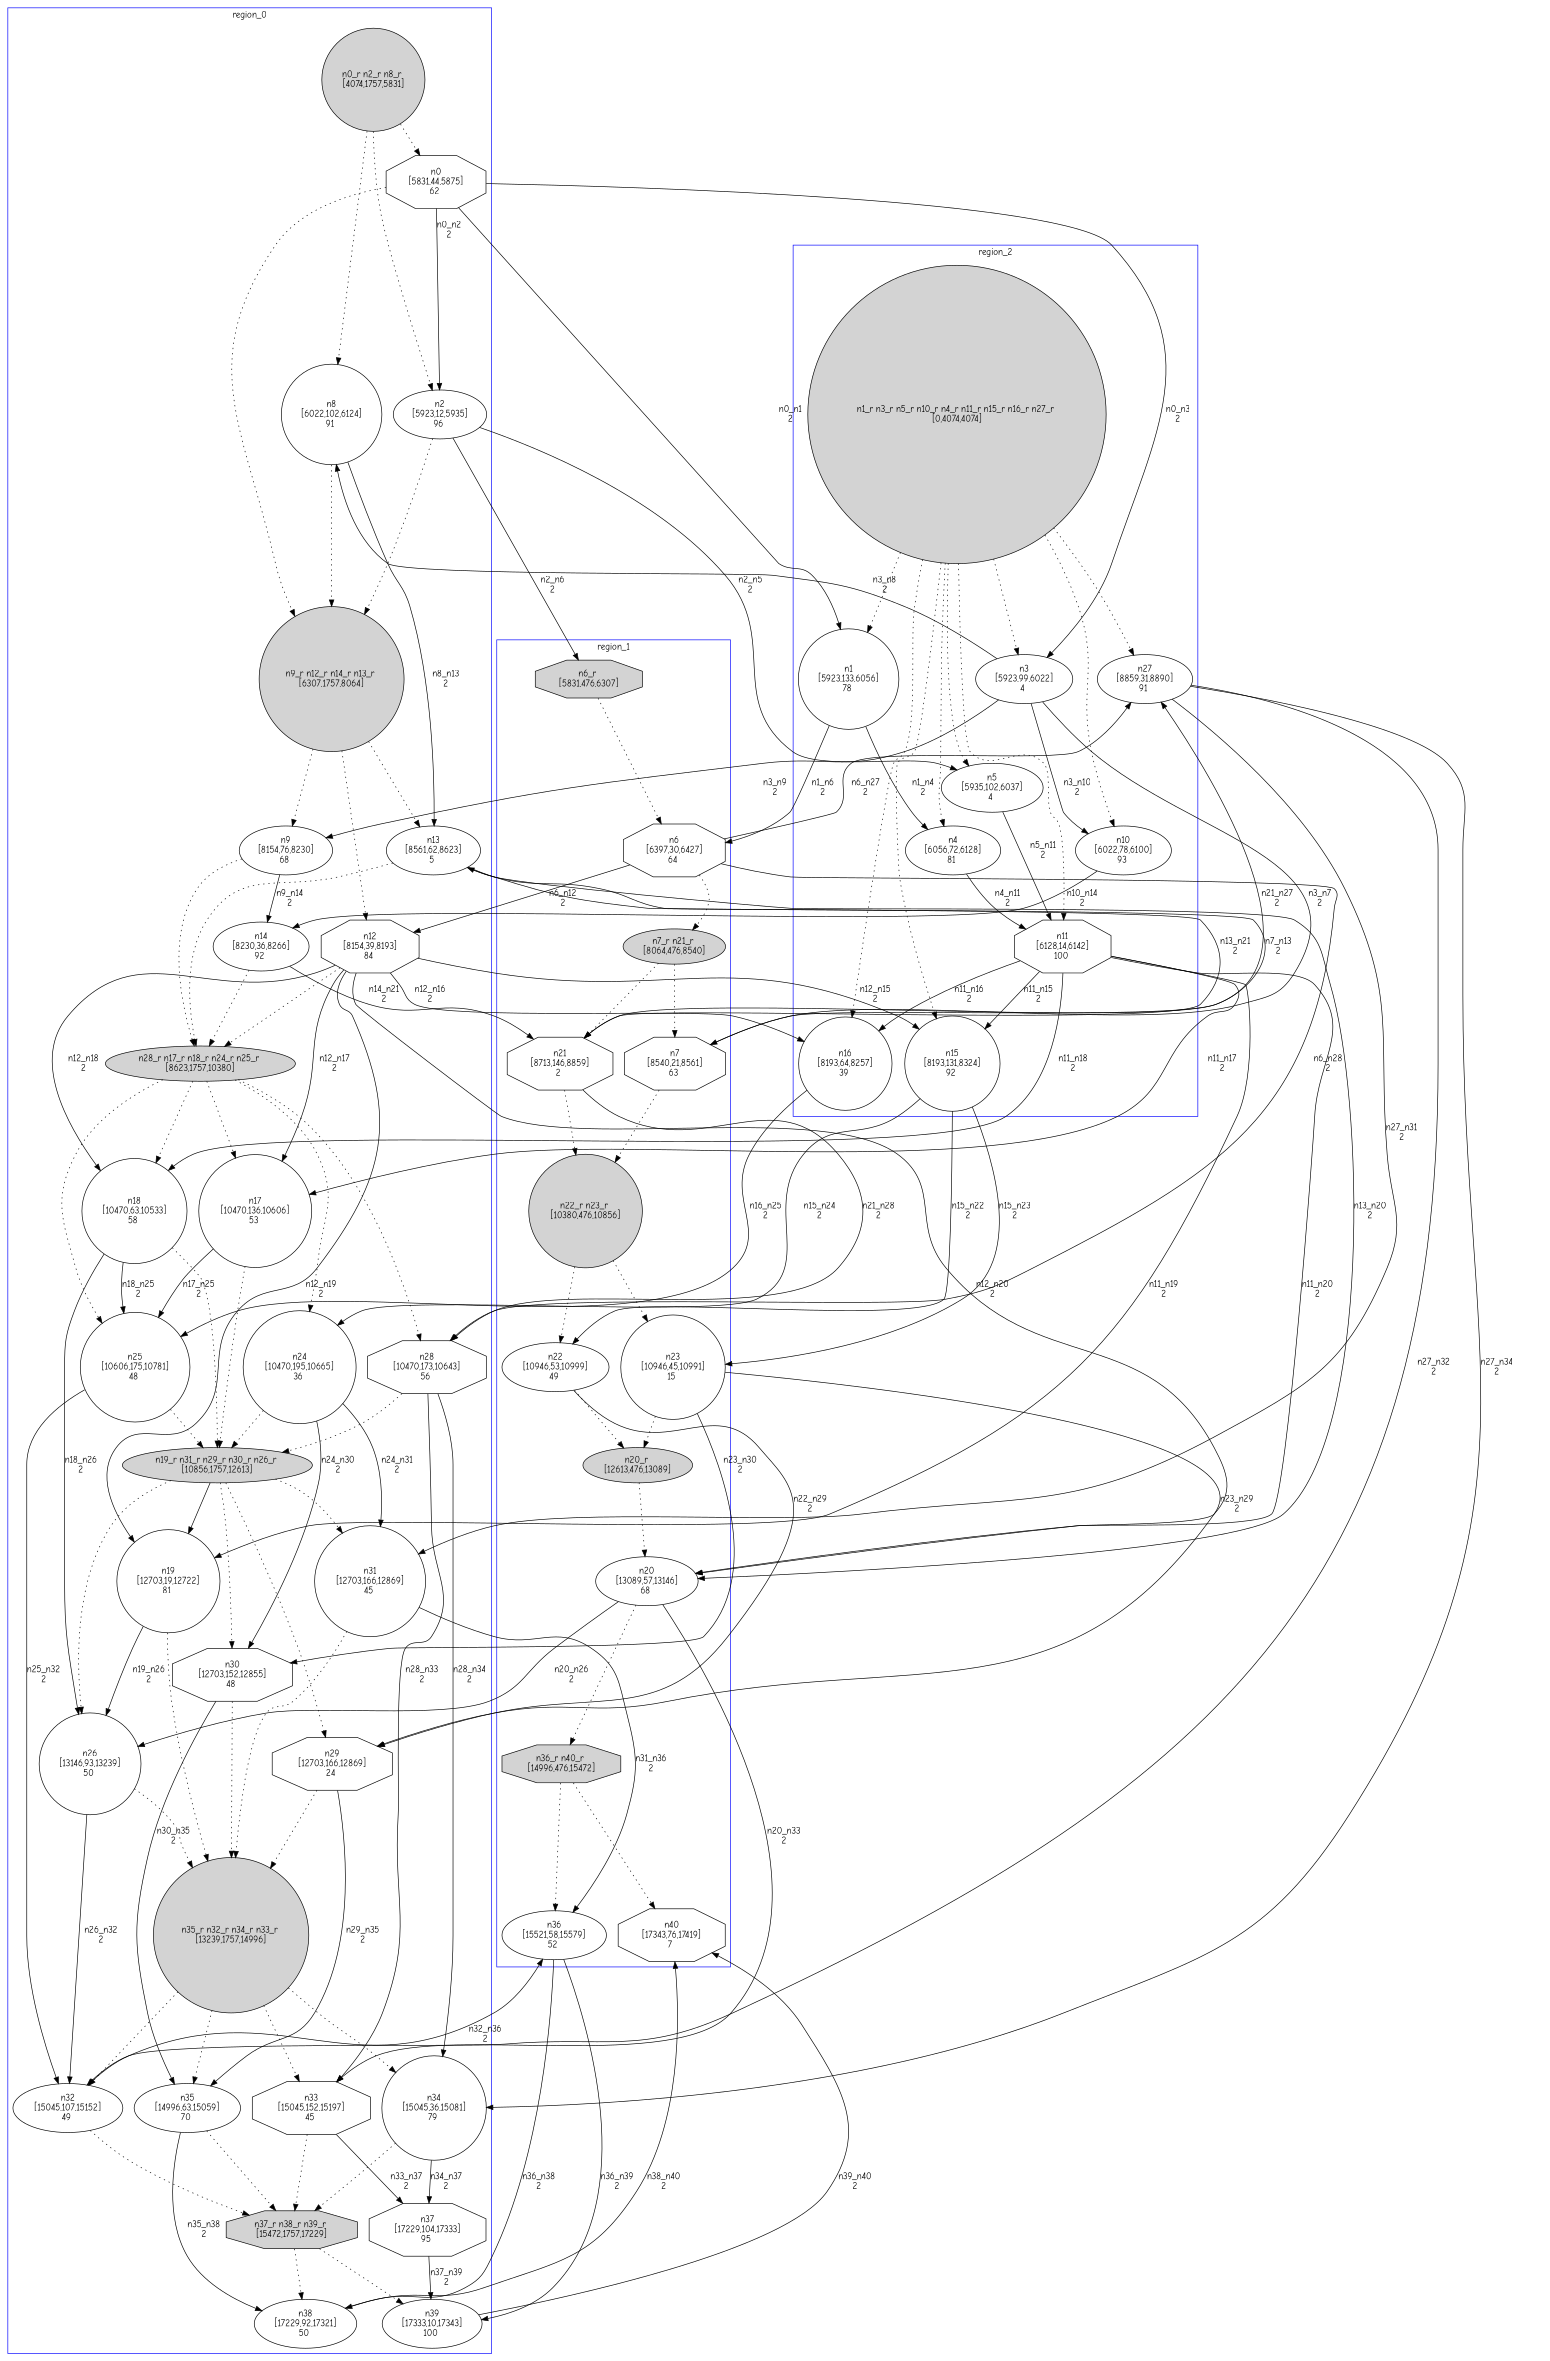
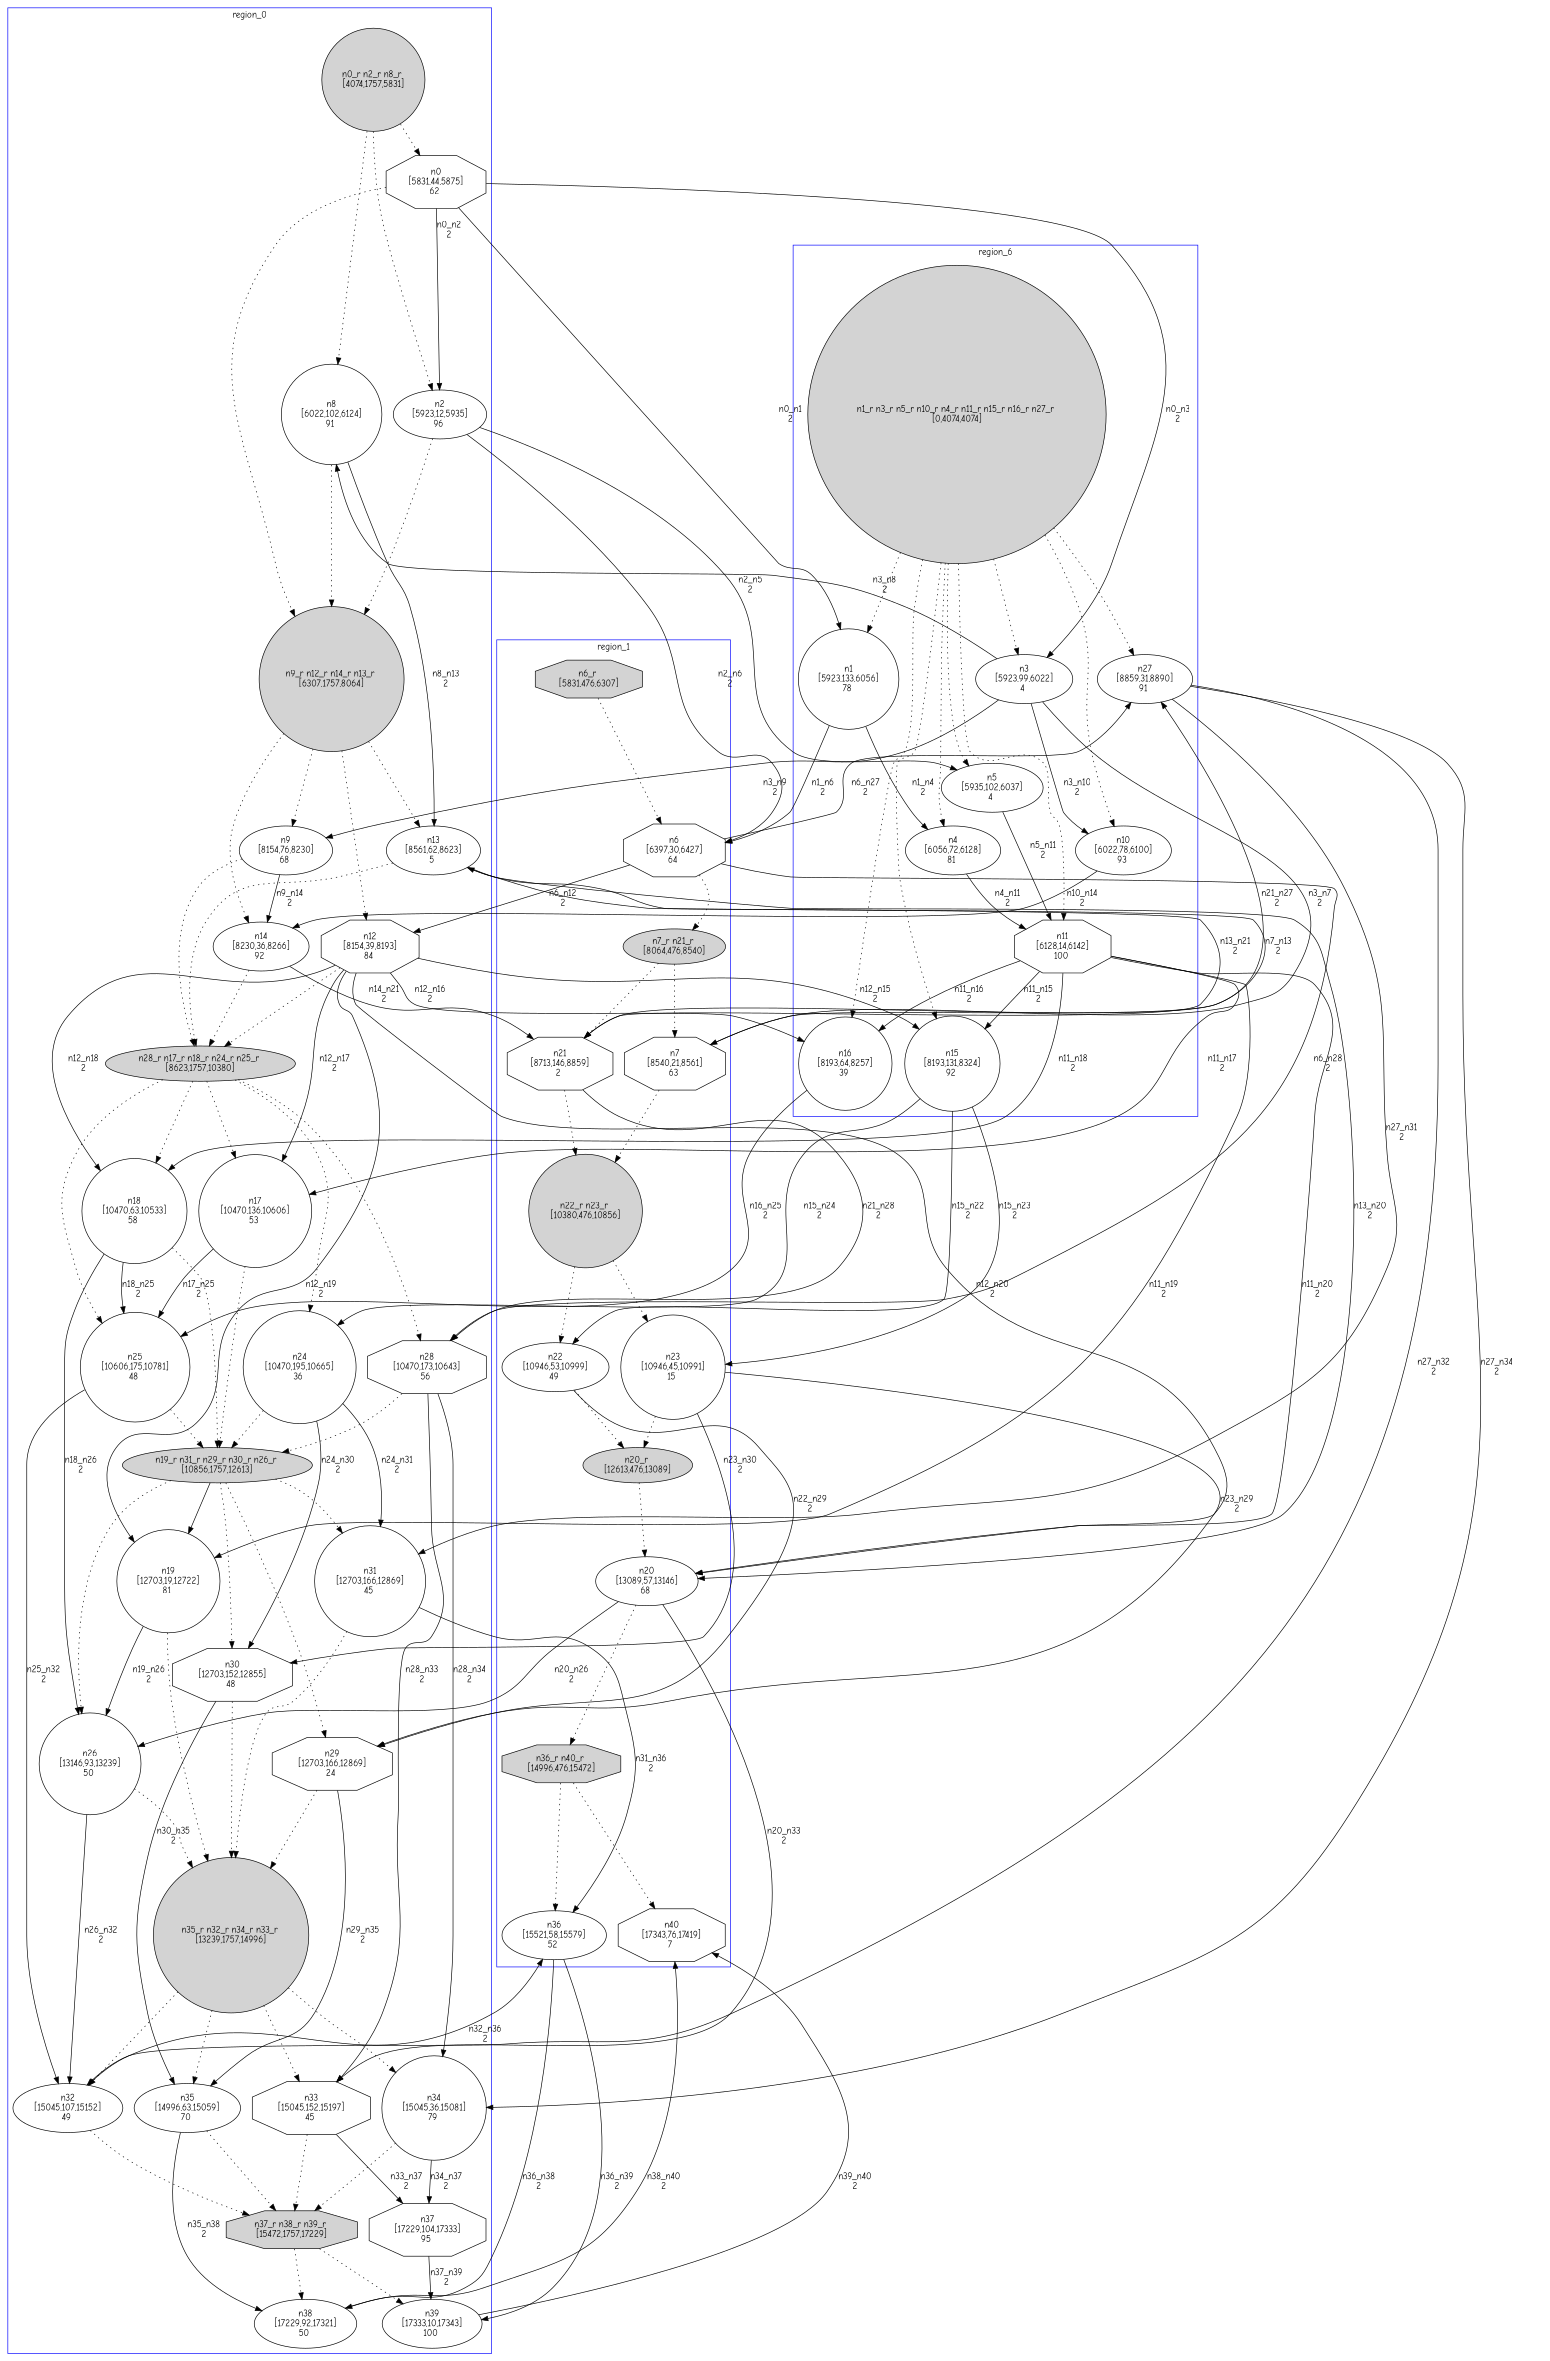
cluster "region_2": label "region_2" -> "region_6"
edge "n2 [5923,12,5935] 96" -> "n6_r [5831,476,6307]": now "n2 [5923,12,5935] 96" -> "n6 [6397,30,6427] 64"
edge "n9_r n12_r n14_r n13_r [6307,1757,8064]" -> "n14 [8230,36,8266] 92": added
